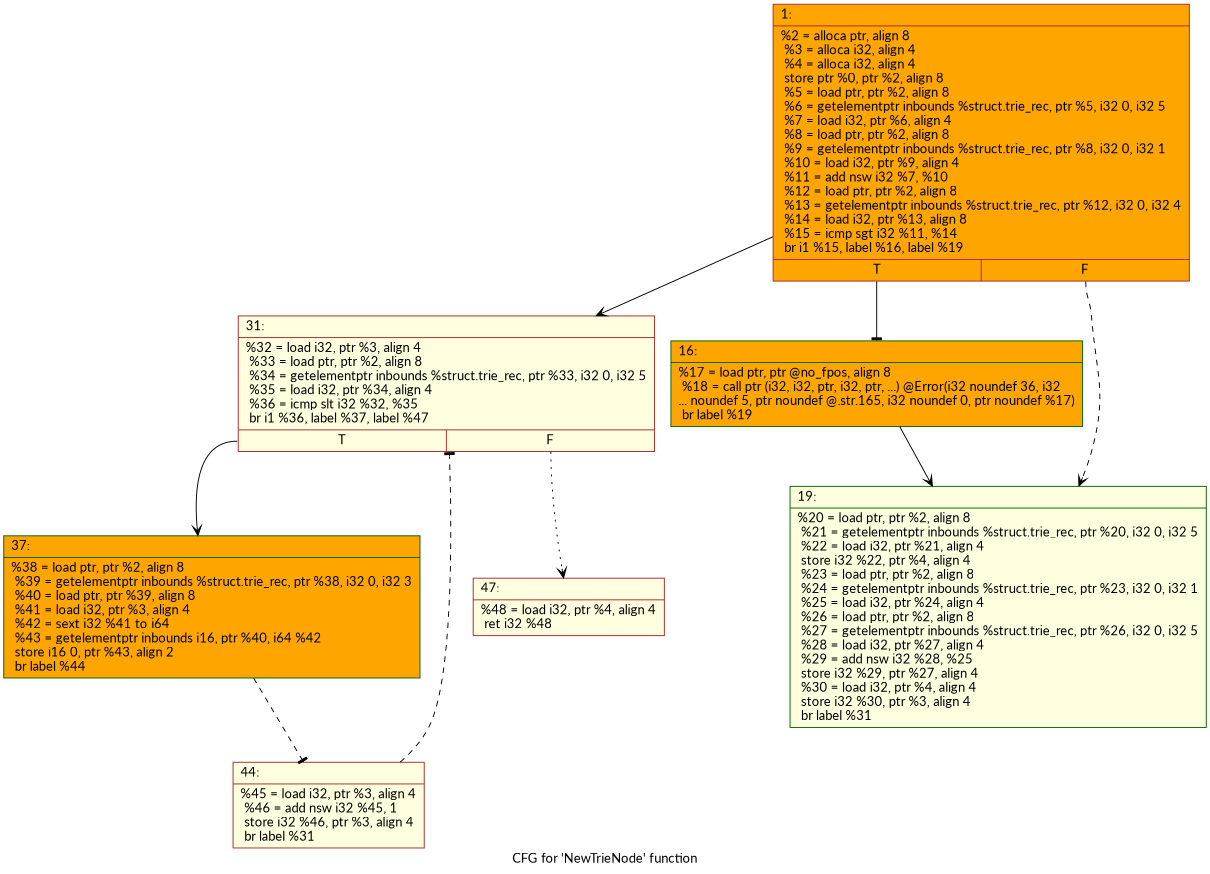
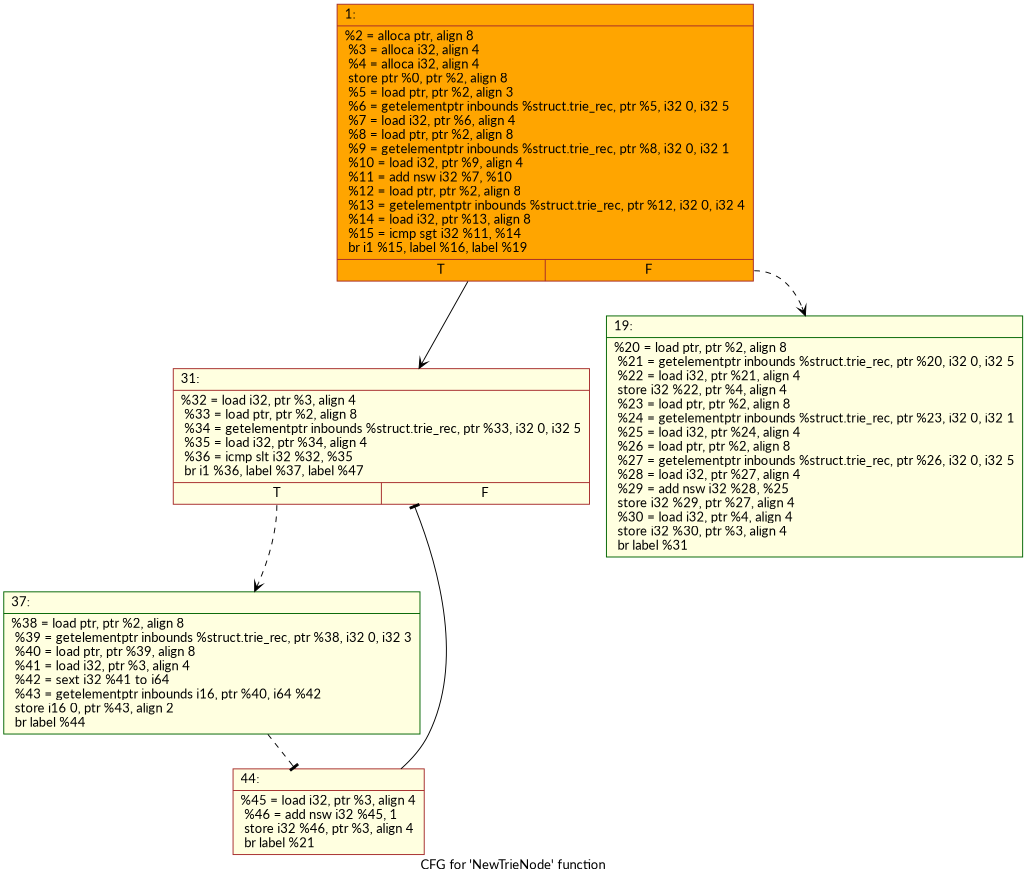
node "1:": text "%5 = load ptr, ptr %2, align 8" -> "%5 = load ptr, ptr %2, align 3"
node "16:": removed
edge "31:" -> "37:": style solid -> dashed
node "37:": fillcolor orange -> lightyellow
node "47:": removed
edge "44:" -> "31:": style dashed -> solid
node "44:": text "br label %31" -> "br label %21"
